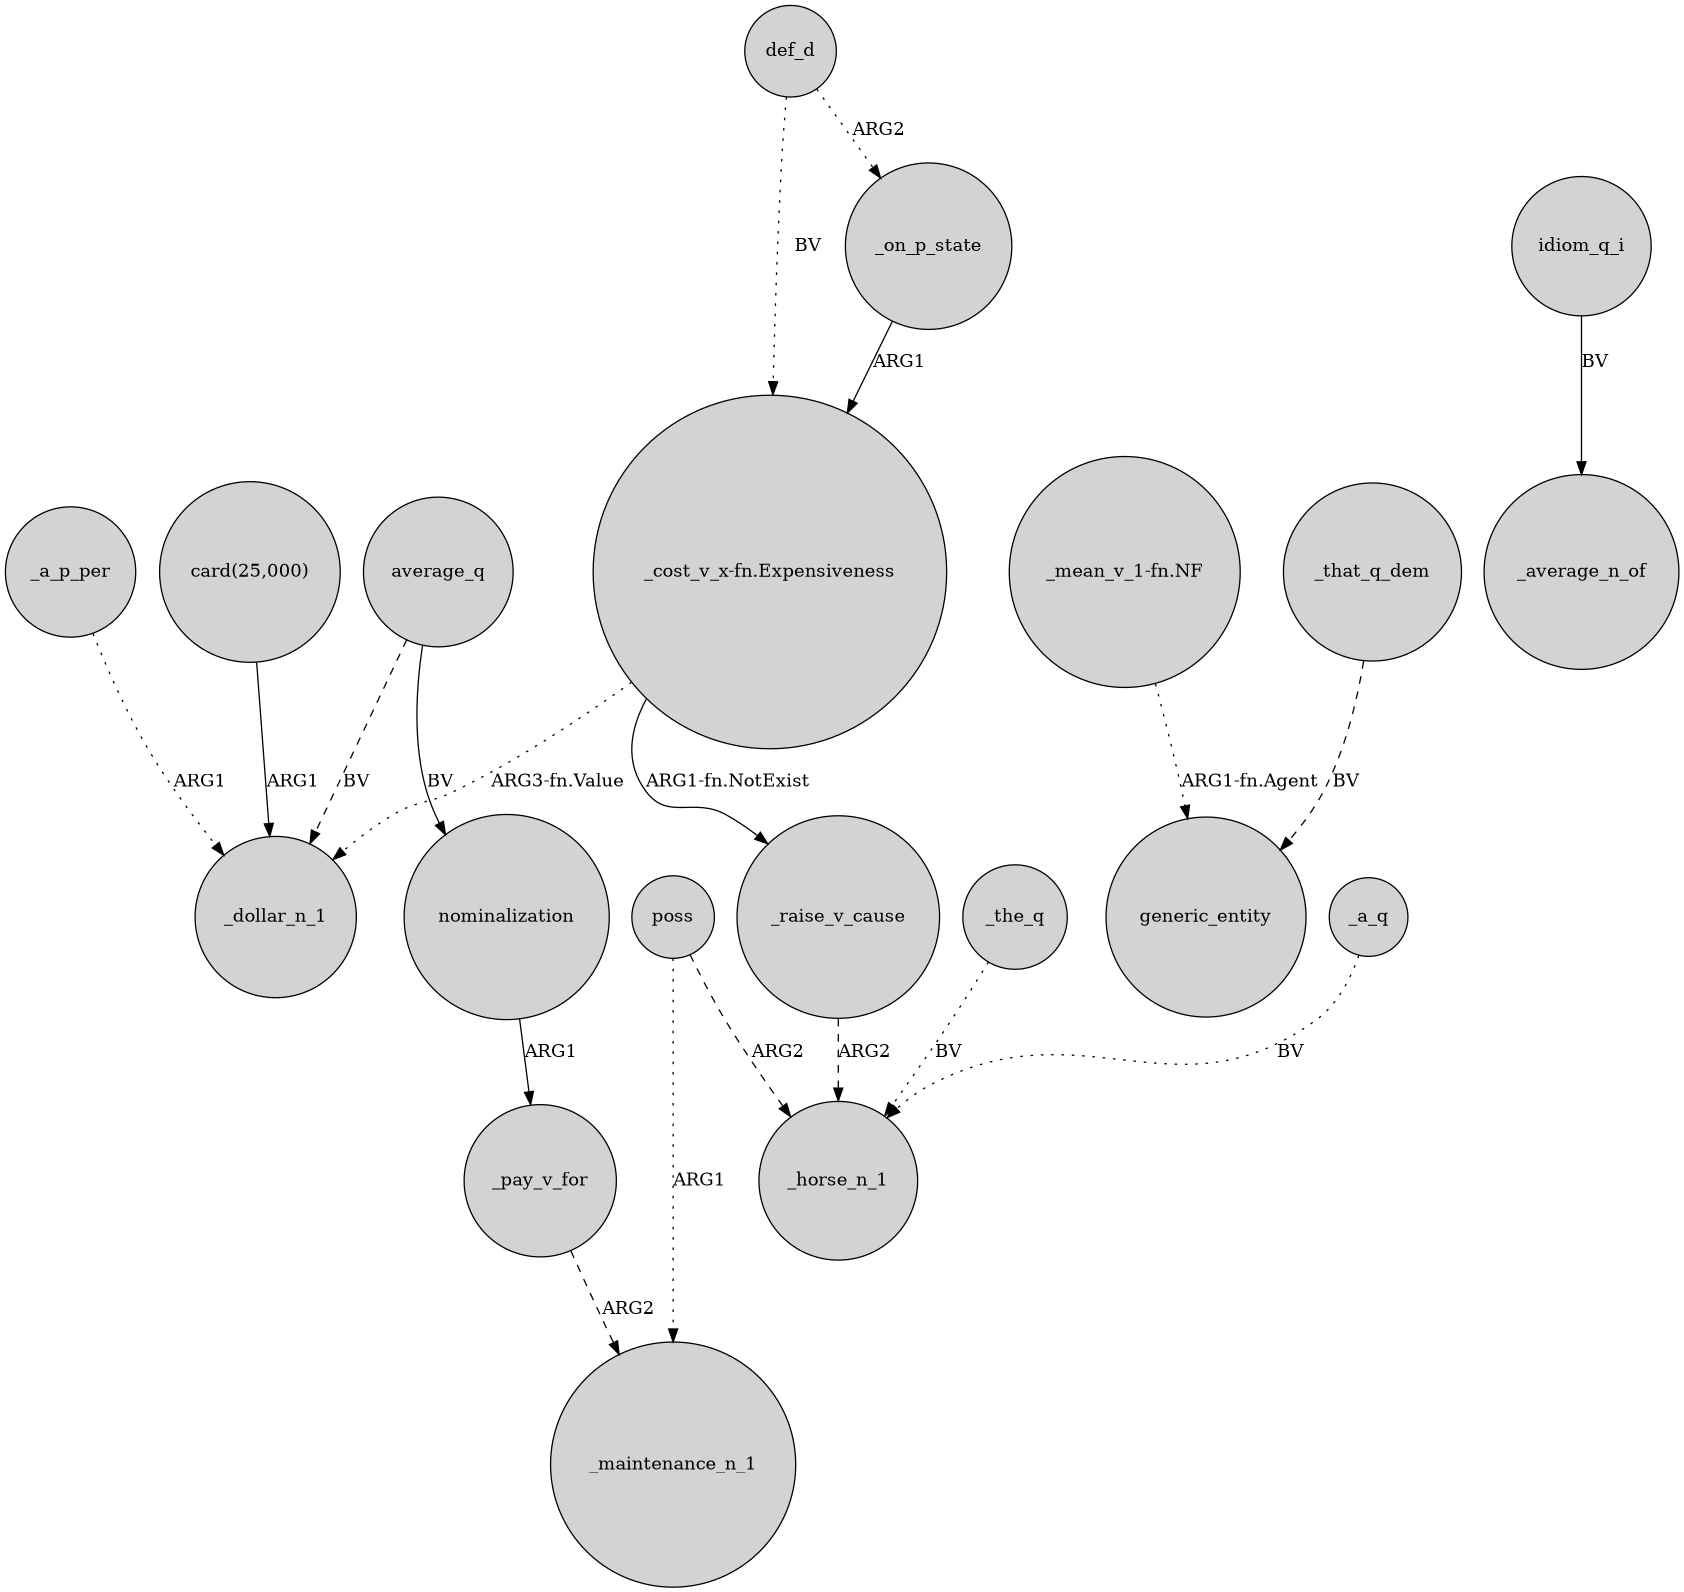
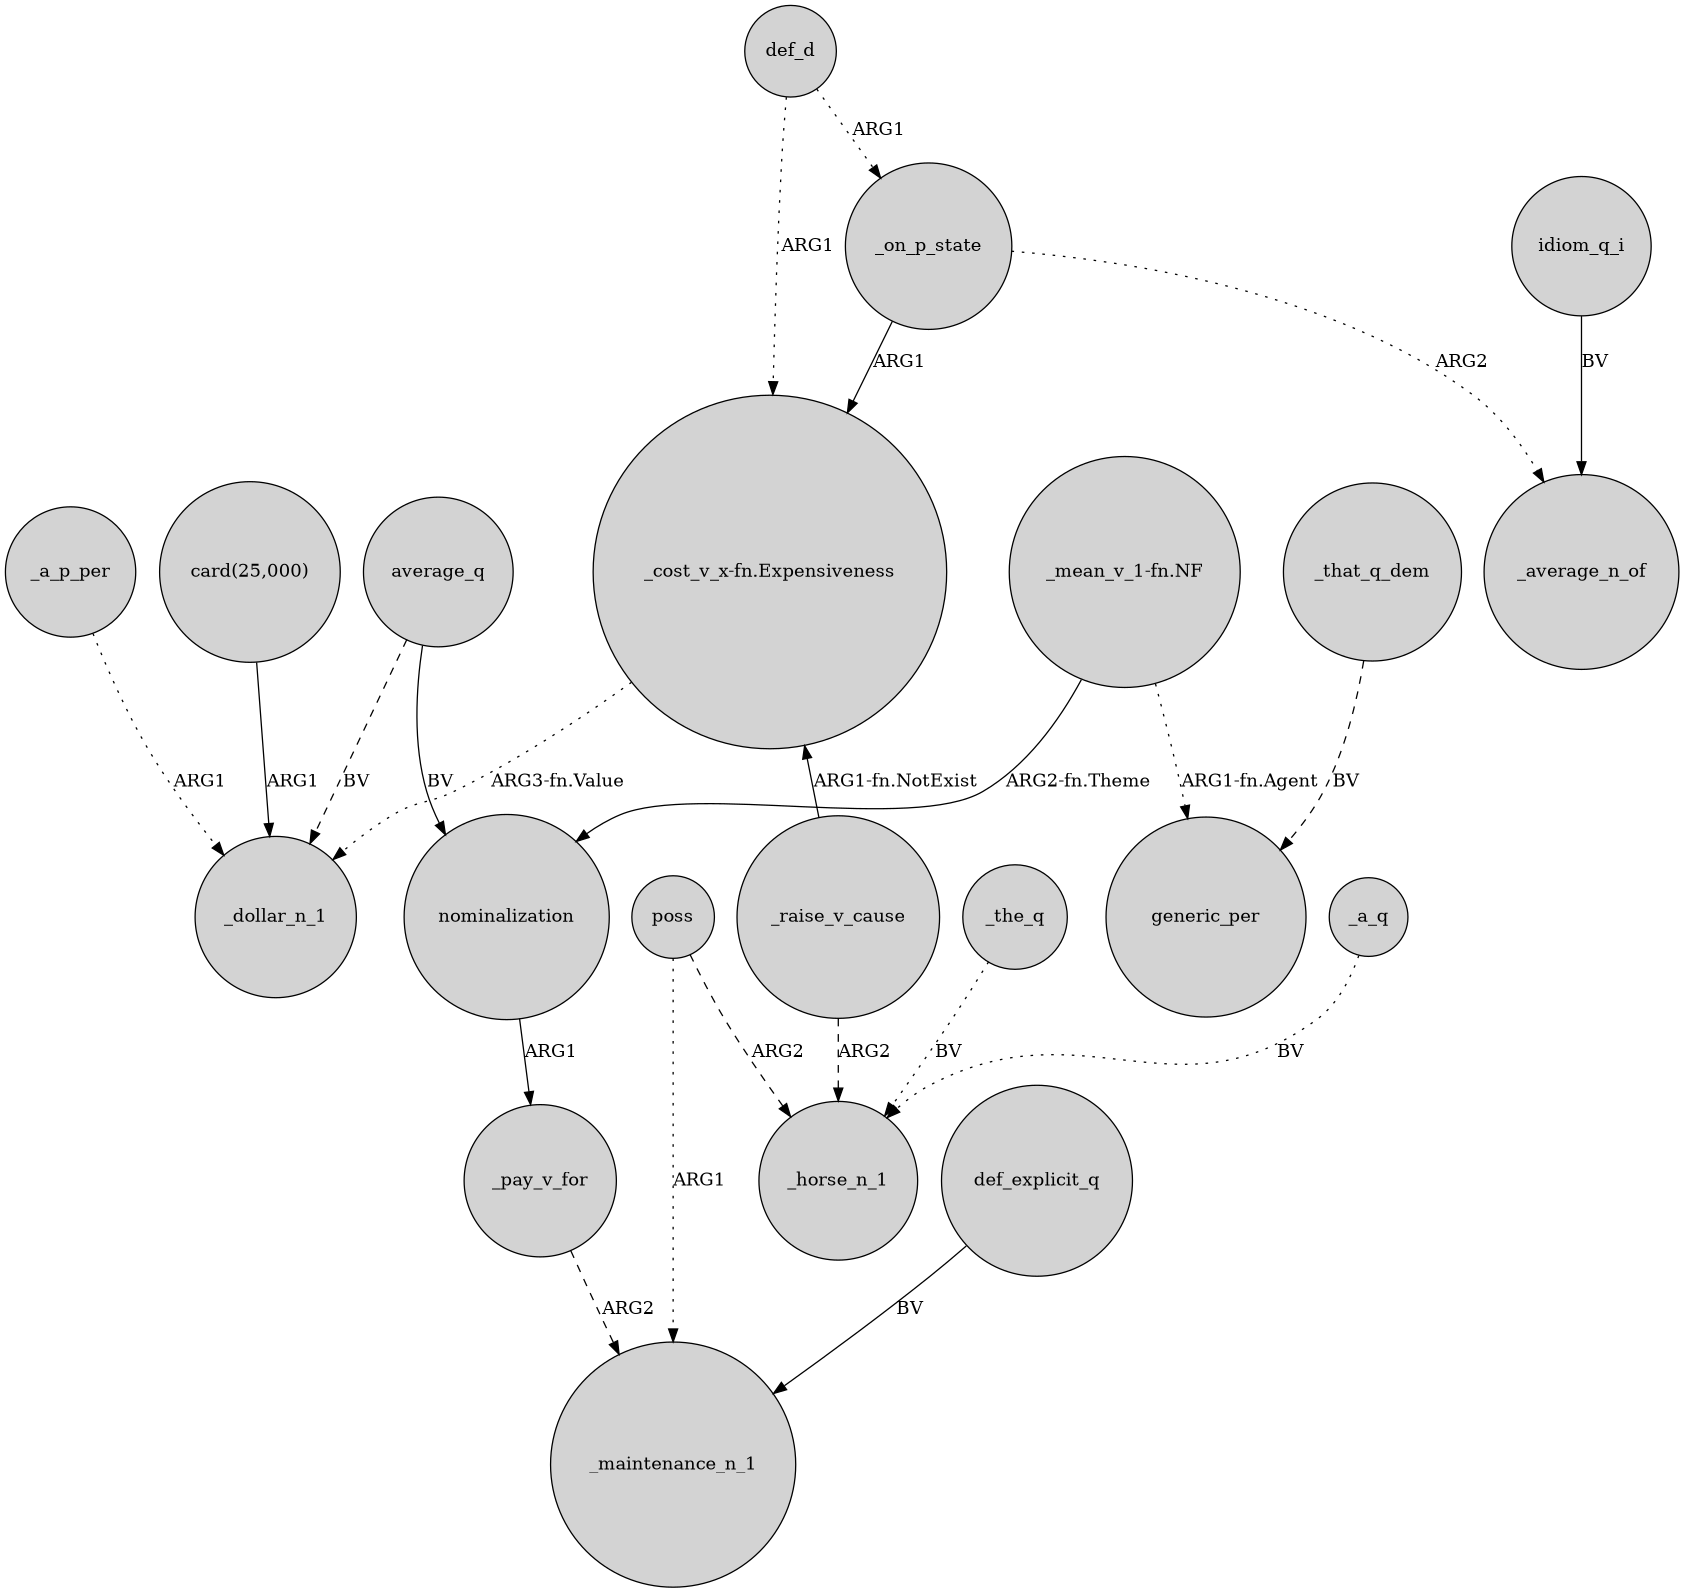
edge "def_d" -> "_on_p_state": label "ARG2" -> "ARG1"
edge "def_d" -> "_cost_v_x-fn.Expensiveness": label "BV" -> "ARG1"
edge "_on_p_state" -> "_average_n_of": added, label "ARG2"
edge "_cost_v_x-fn.Expensiveness" -> "_raise_v_cause": reversed
edge "_mean_v_1-fn.NF" -> "nominalization": added, label "ARG2-fn.Theme"
node "generic_entity": label "generic_entity" -> "generic_per"
node "def_explicit_q": added
